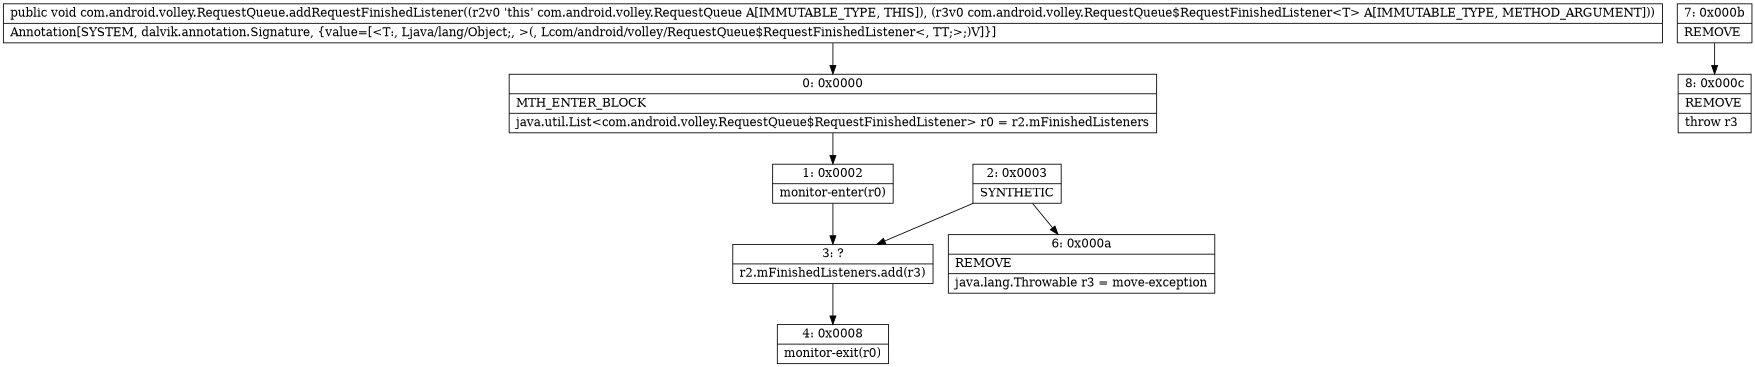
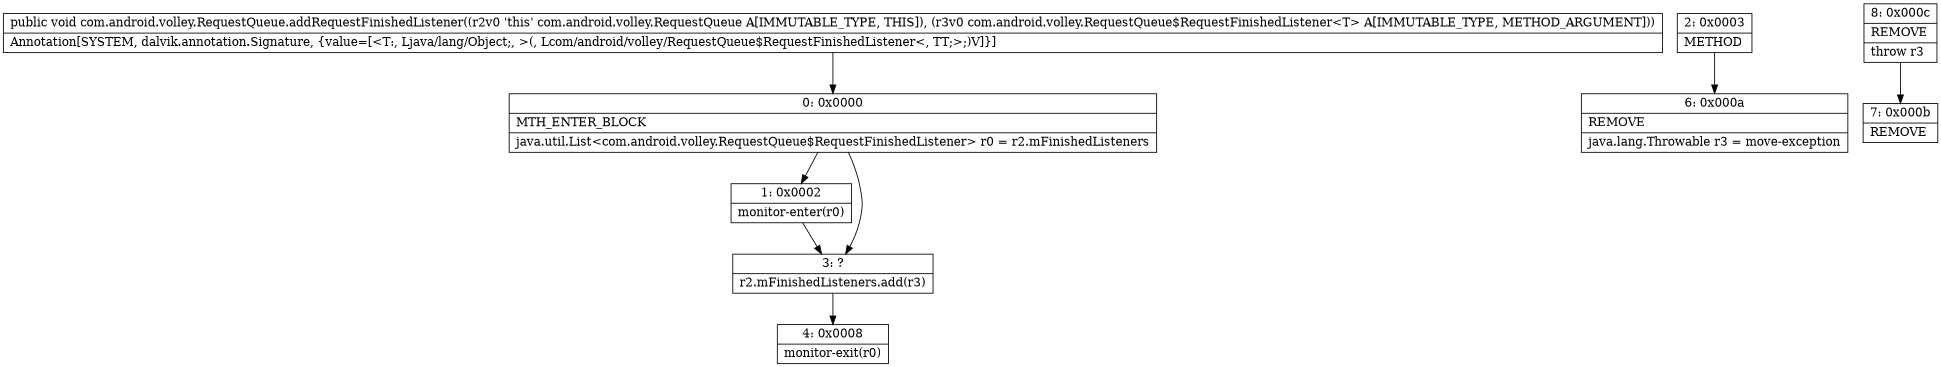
edge "7: 0x000b" -> "8: 0x000c": reversed
node "2: 0x0003": text "SYNTHETIC" -> "METHOD"
edge "2: 0x0003" -> "3: ?": now "0: 0x0000" -> "3: ?"
